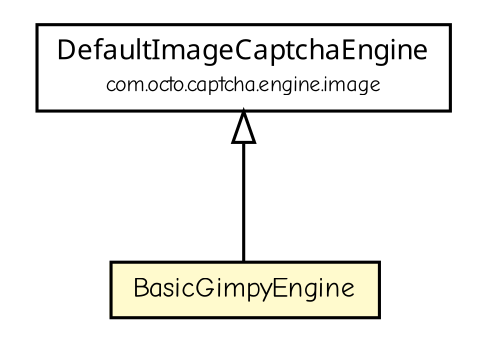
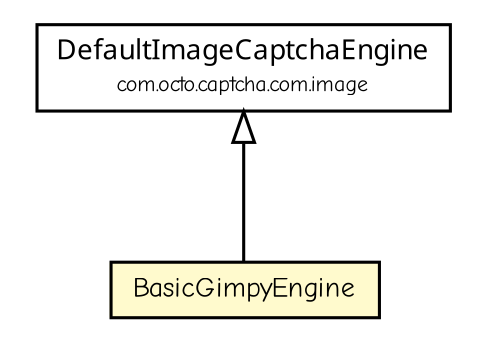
node "DefaultImageCaptchaEngine": text "com.octo.captcha.engine.image" -> "com.octo.captcha.com.image"
